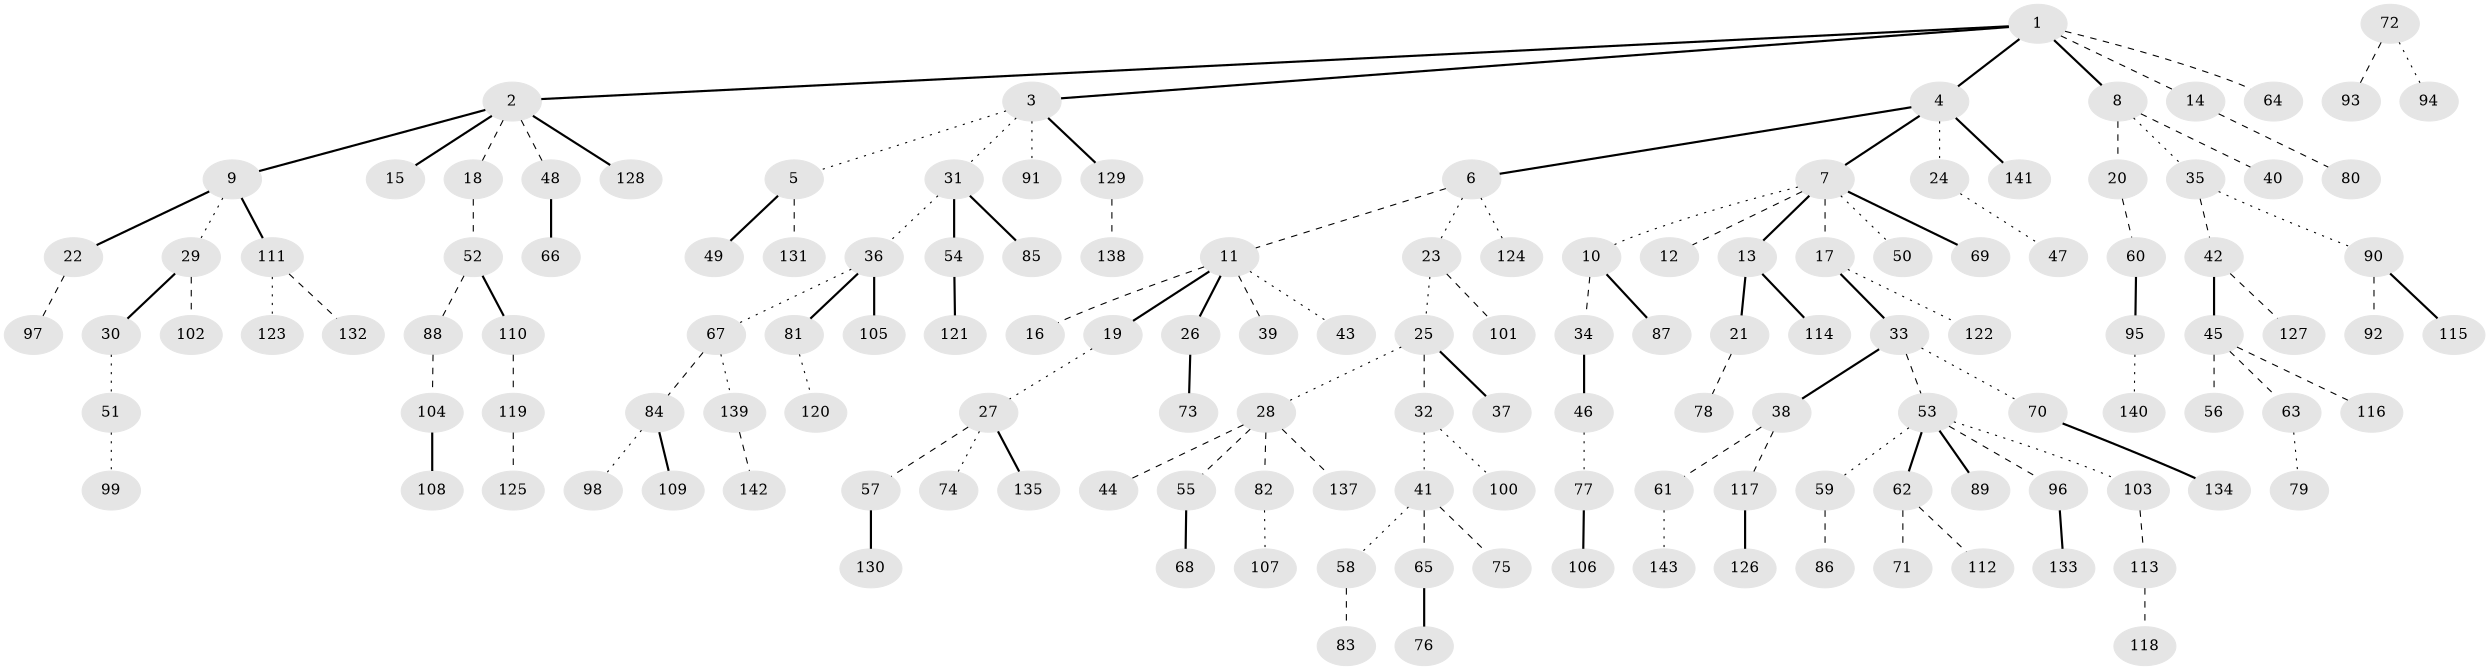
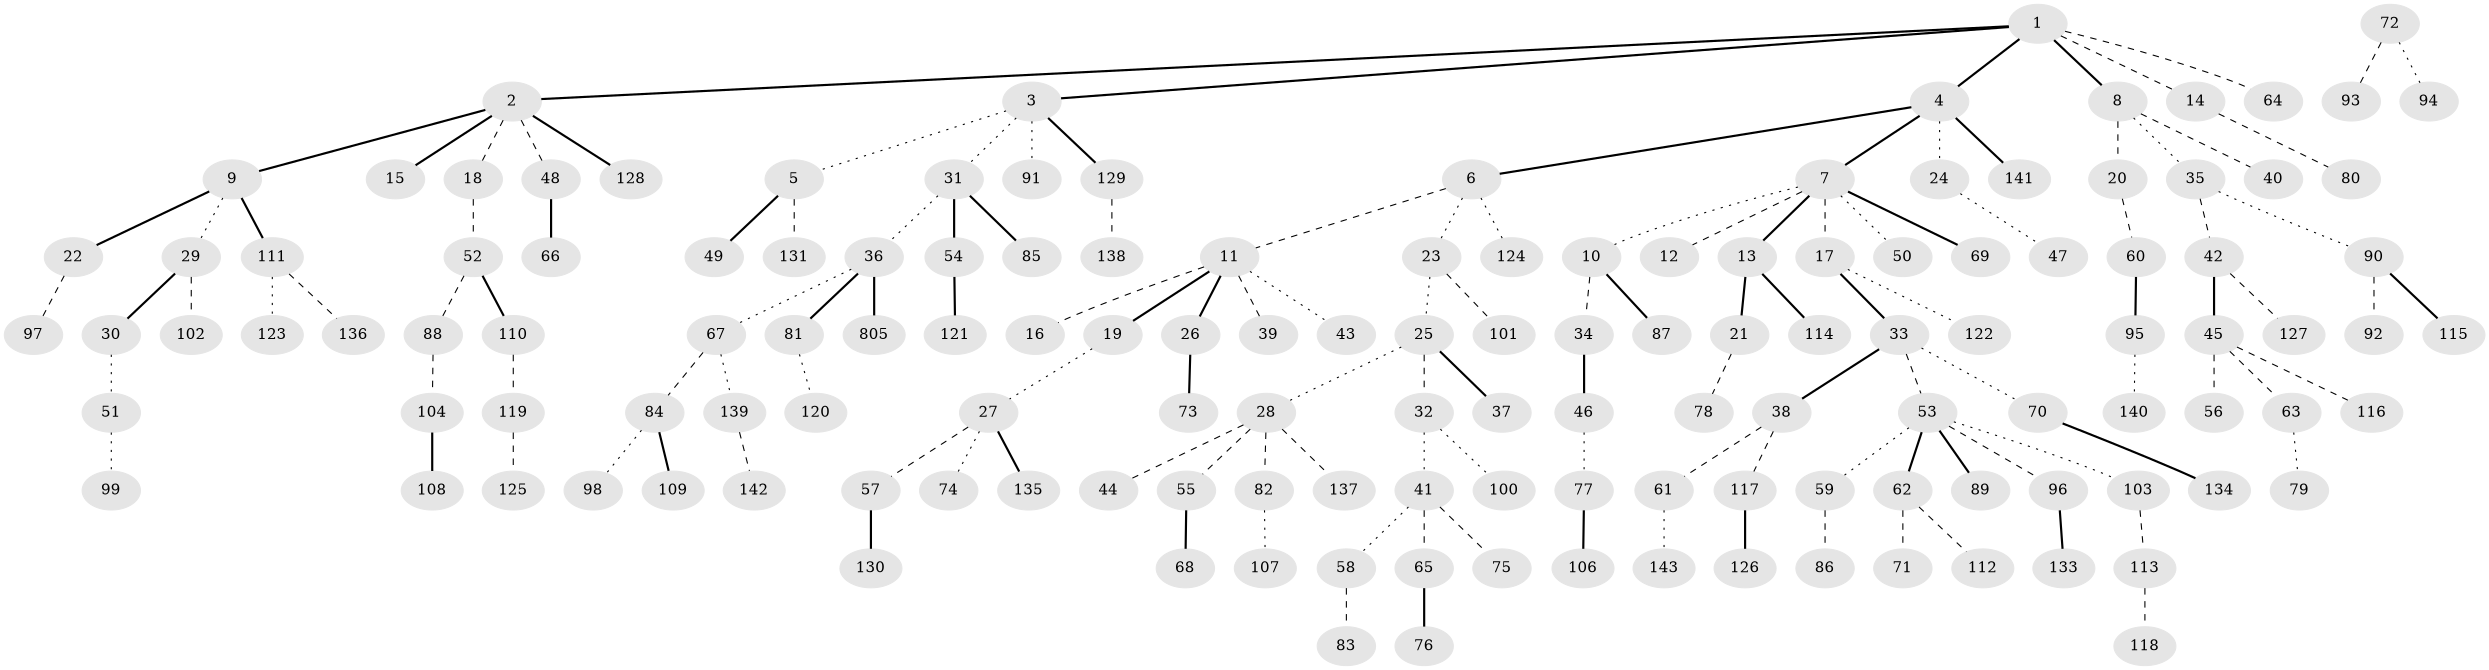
node "132": label "132" -> "136"
node "105": label "105" -> "805"
